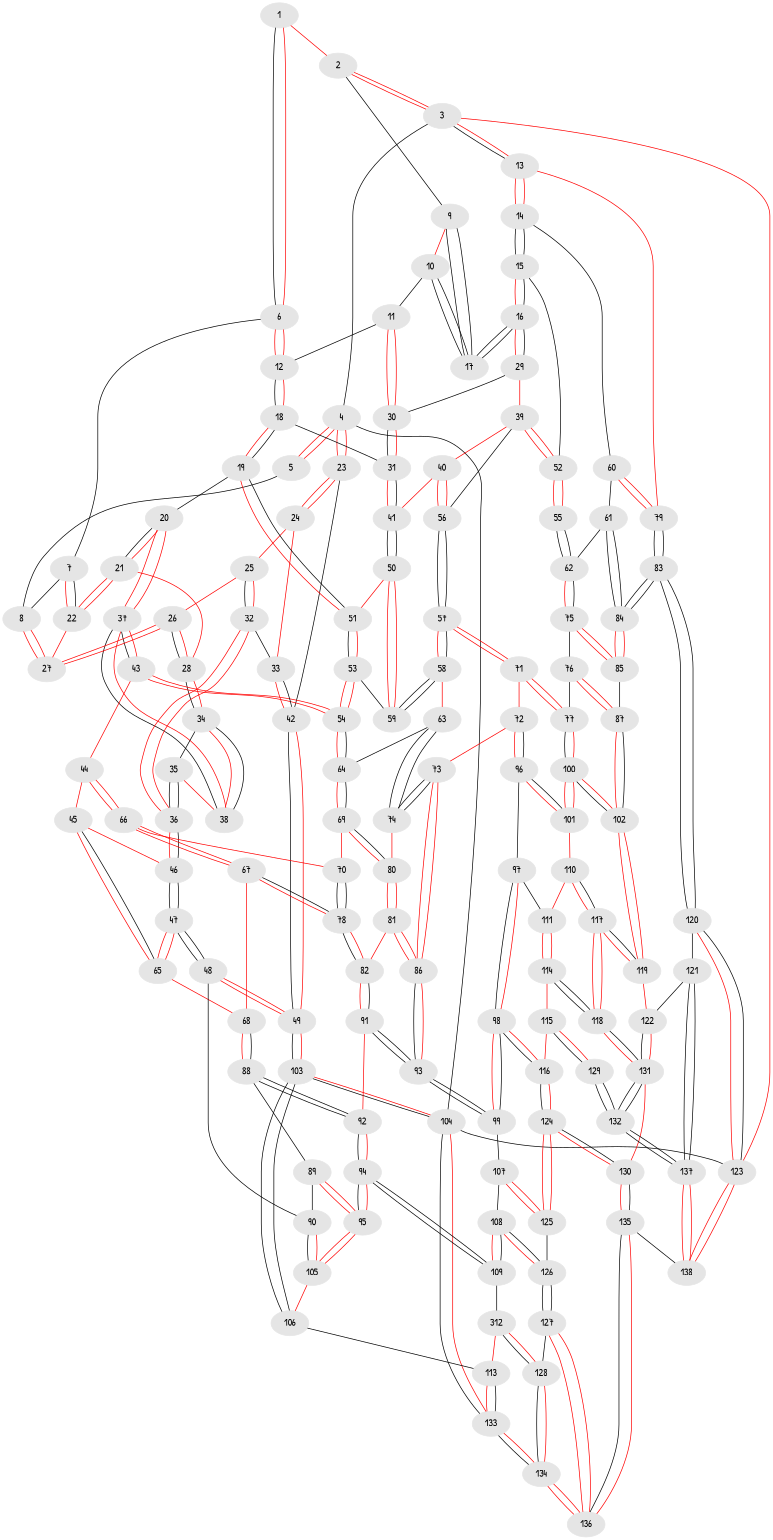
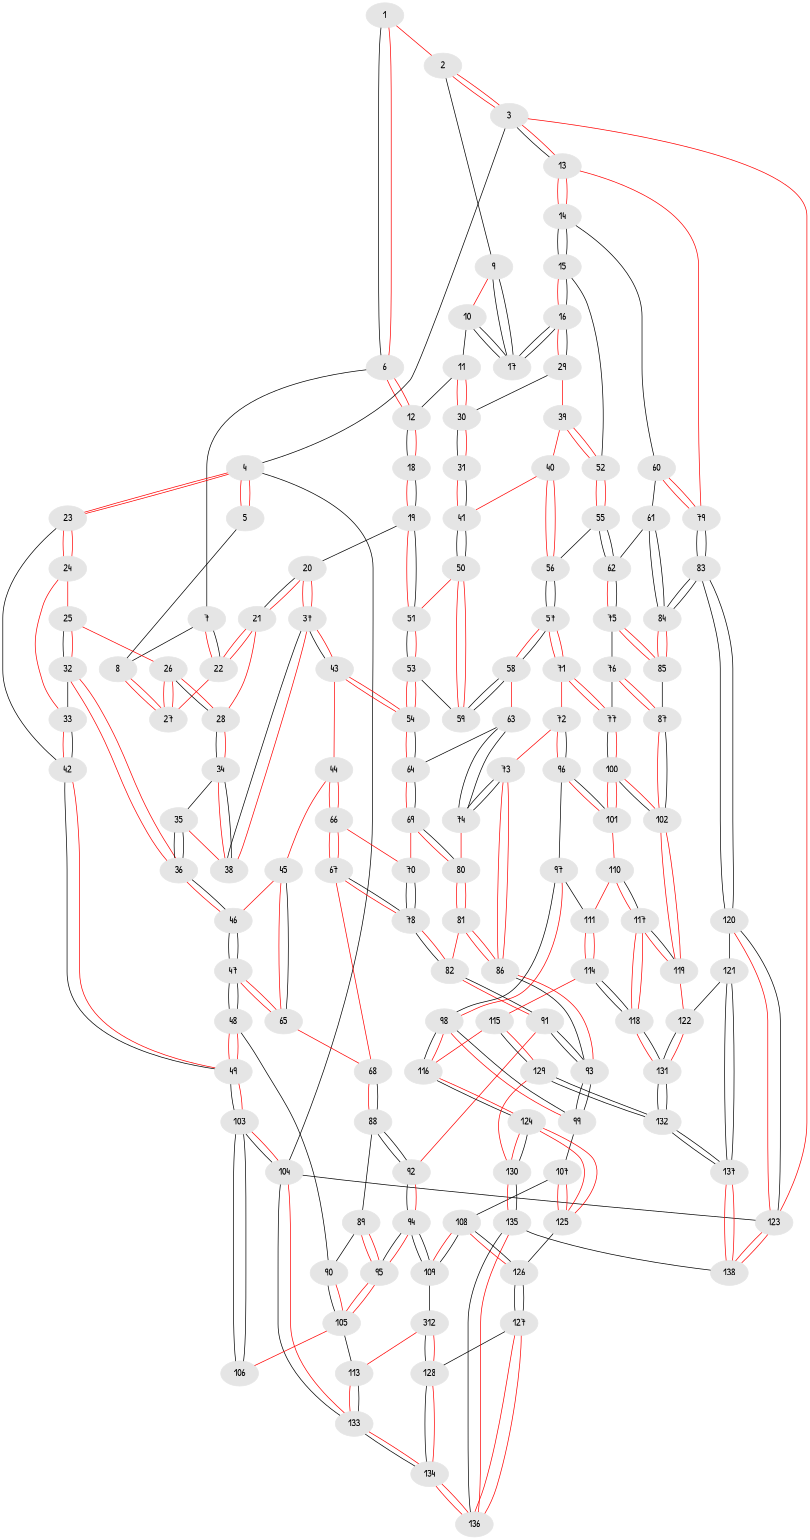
edge "18" -- "31": removed
edge "39" -- "56": now "55" -- "56"
edge "131" -- "130": now "129" -- "130"
edge "106" -- "113": now "105" -- "113"
